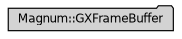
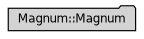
node "Magnum::GXFrameBuffer": label "Magnum::GXFrameBuffer" -> "Magnum::Magnum"
